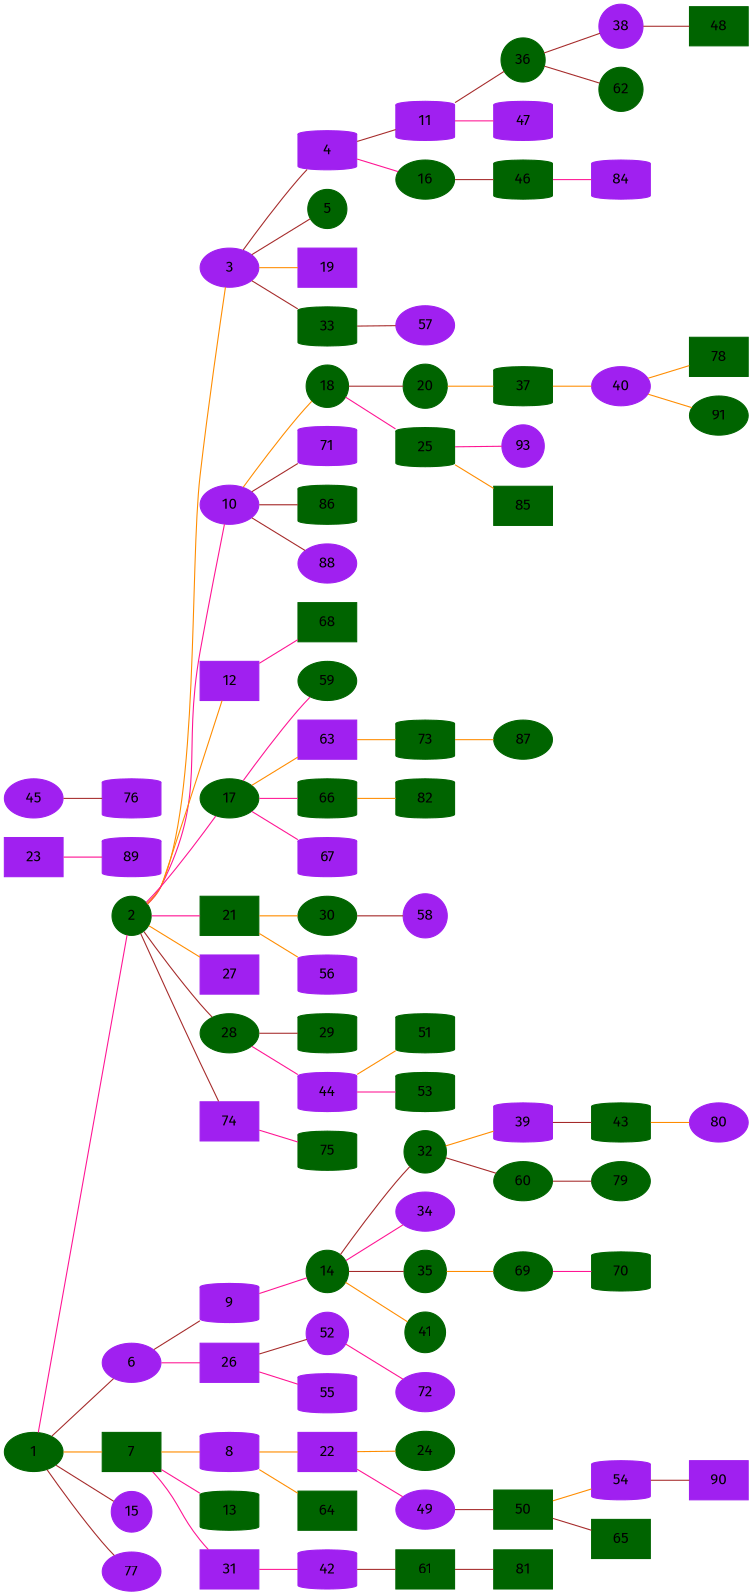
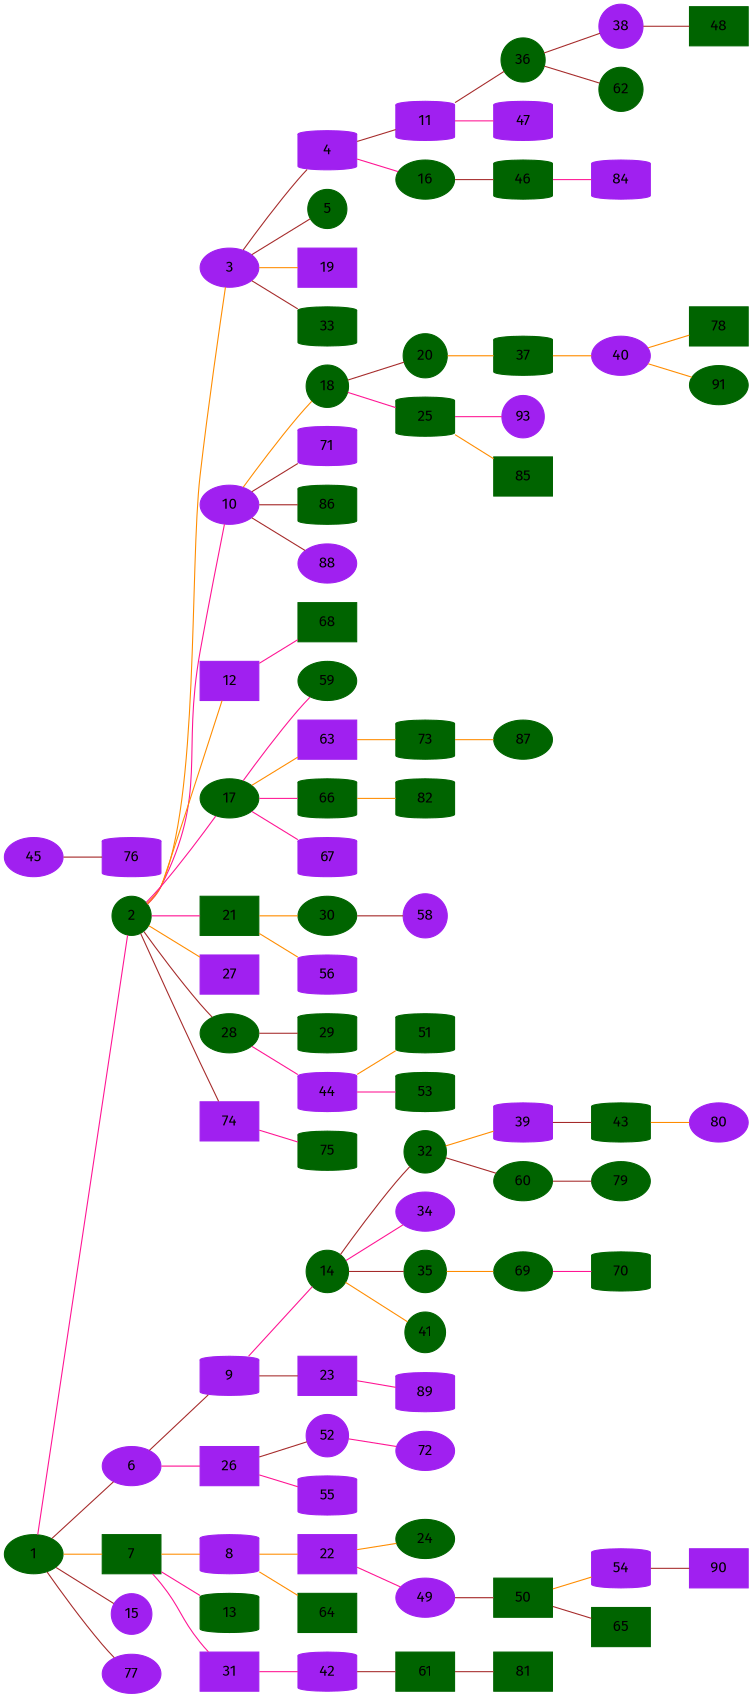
node "57": removed
edge "9" -- "23": added
